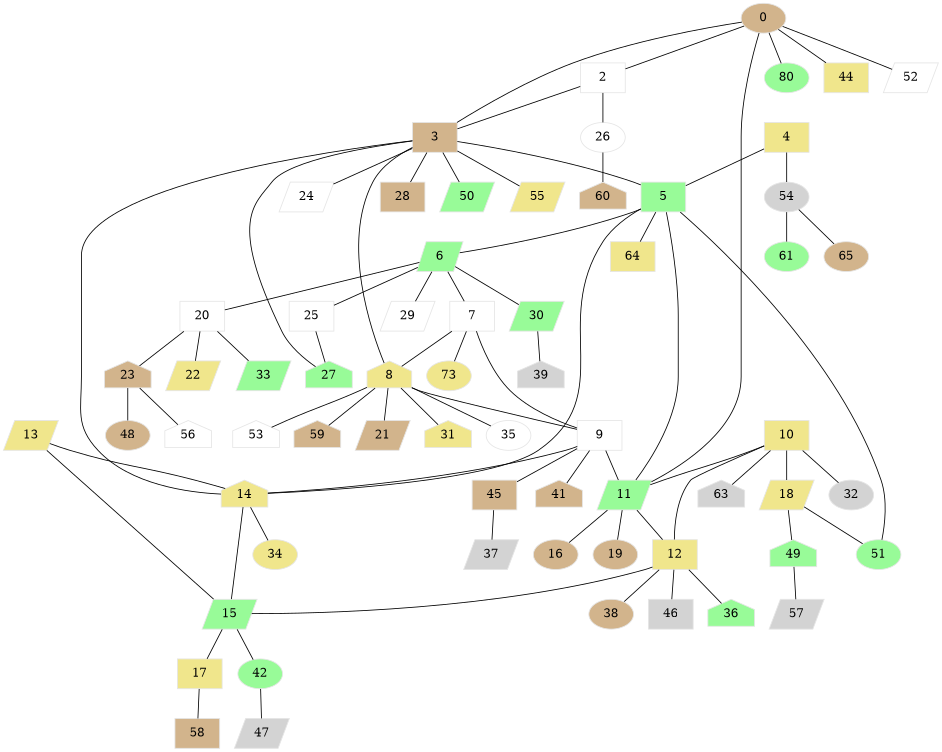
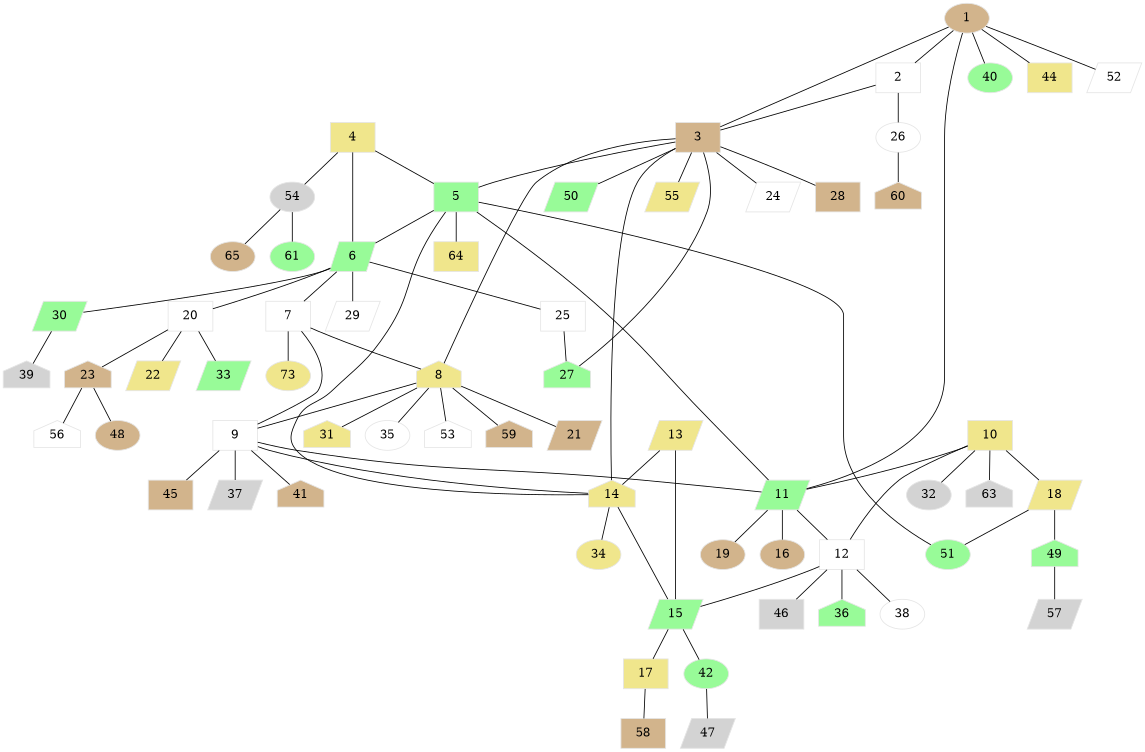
node "0": label "0" -> "1"
node "80": label "80" -> "40"
edge "4" -- "6": added
edge "45" -- "37": now "9" -- "37"
node "12": fillcolor khaki -> white
node "38": fillcolor tan -> white
